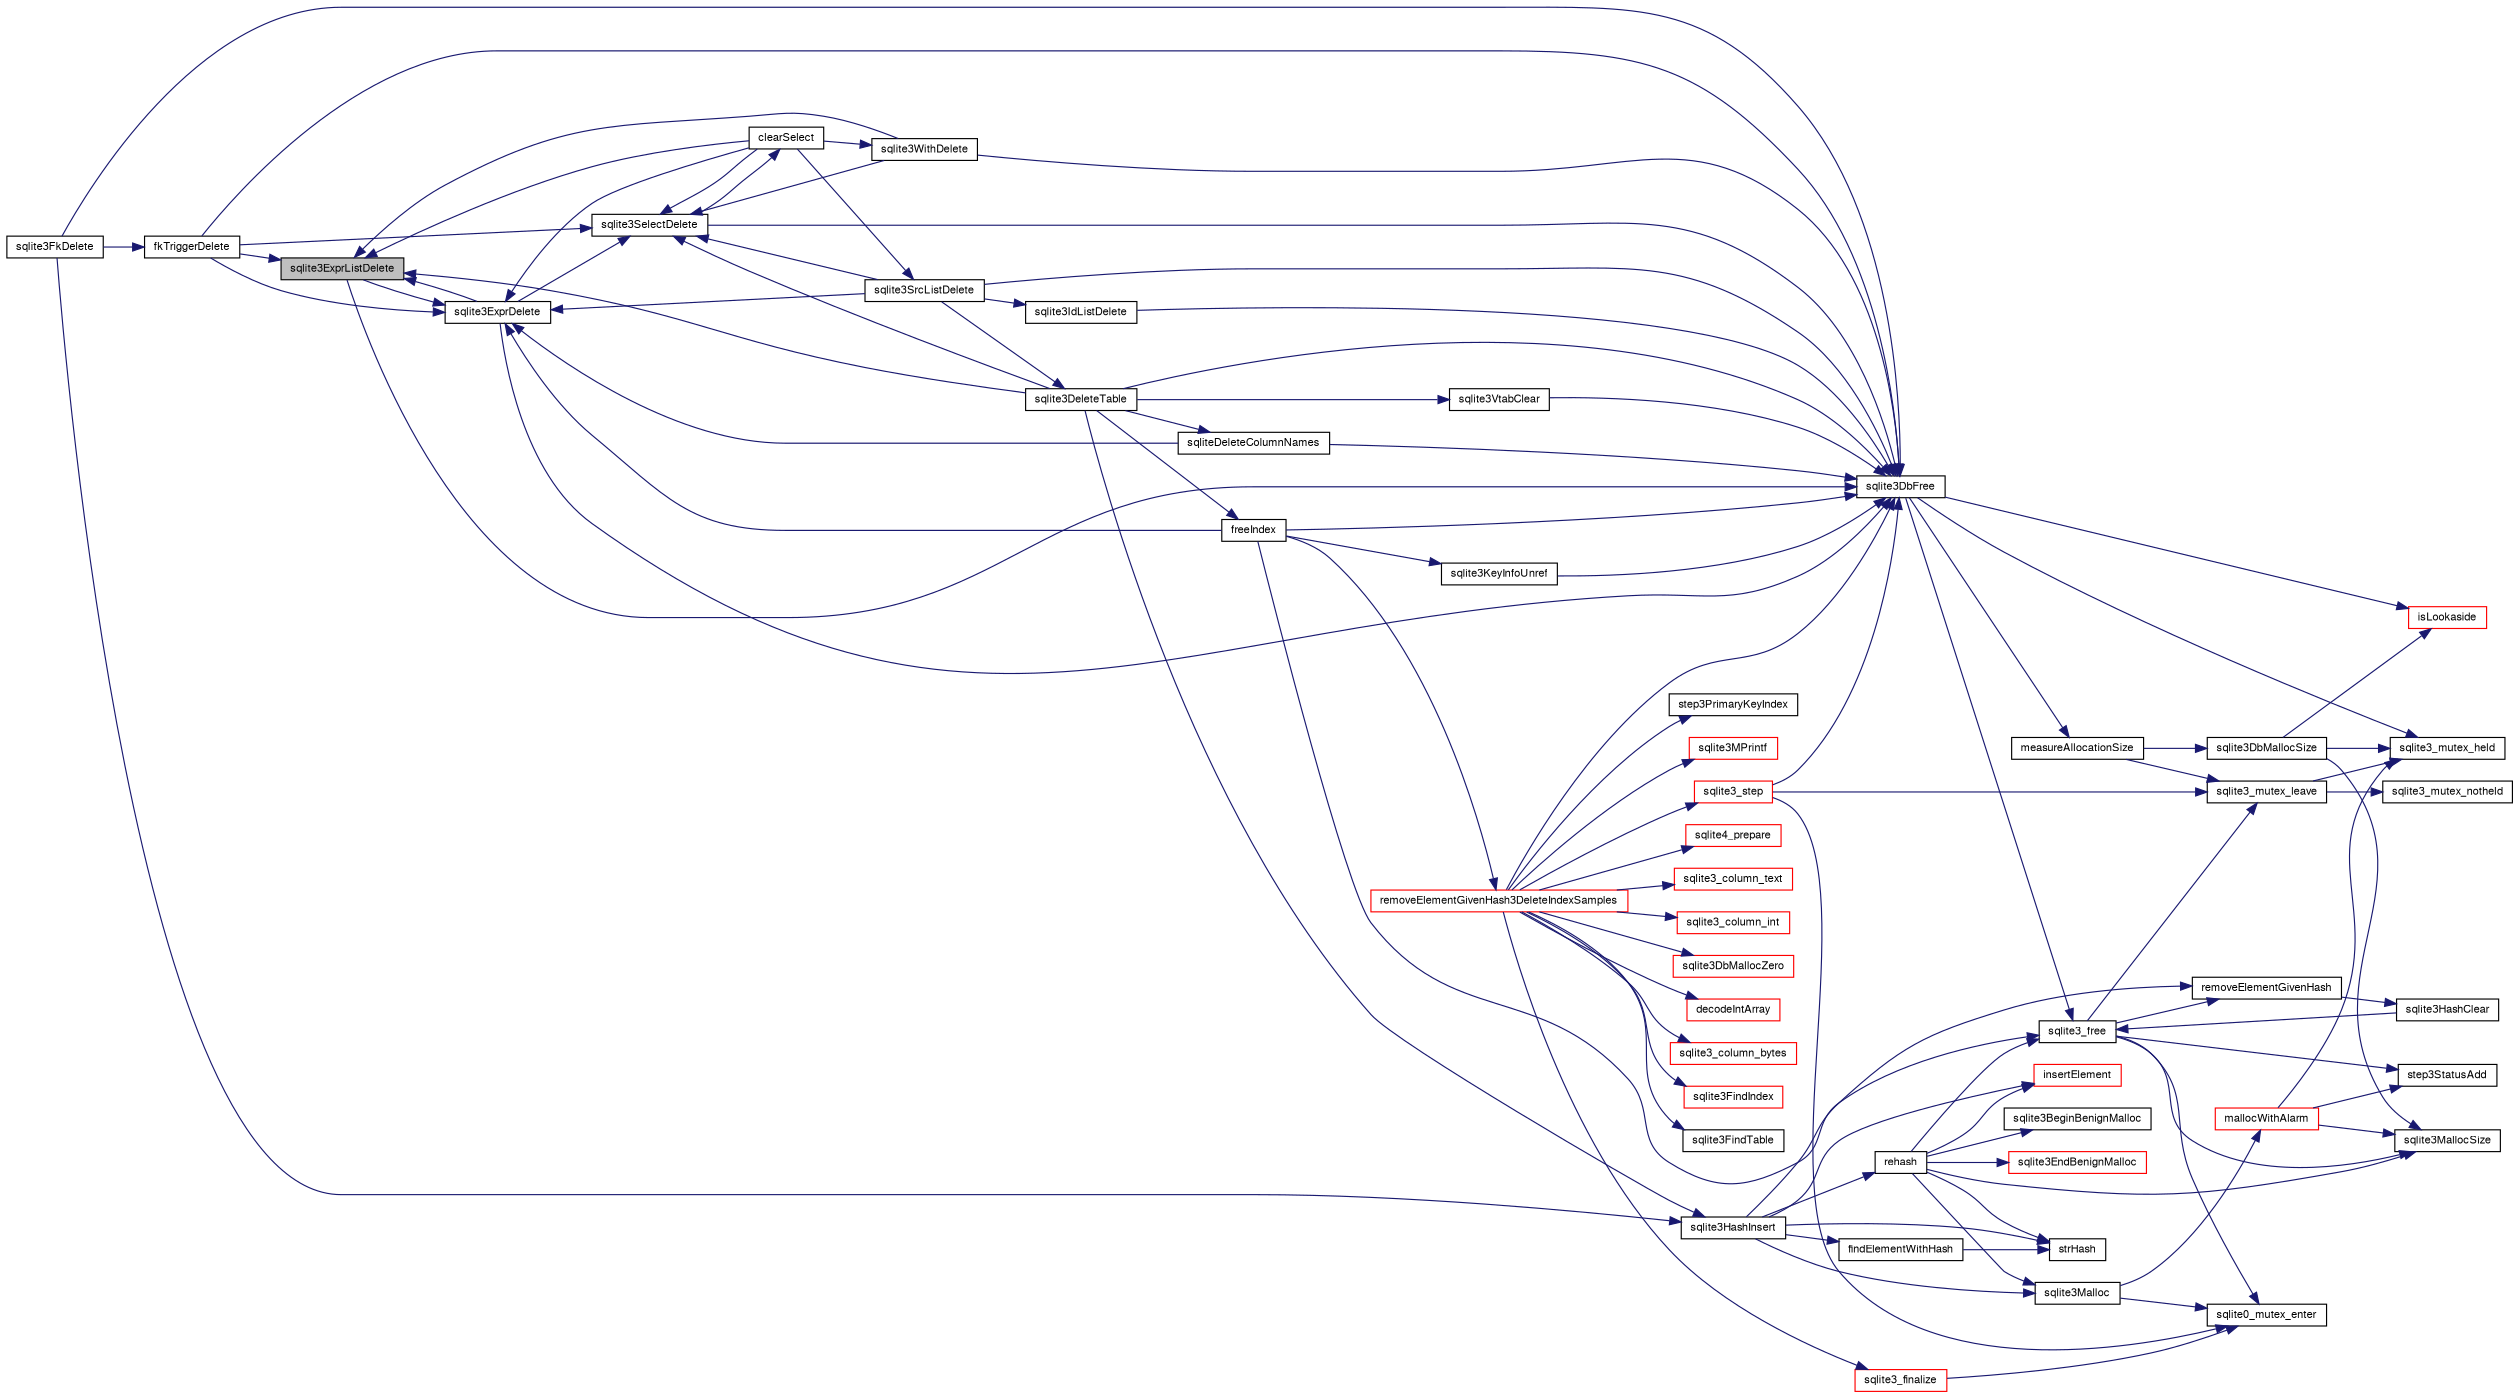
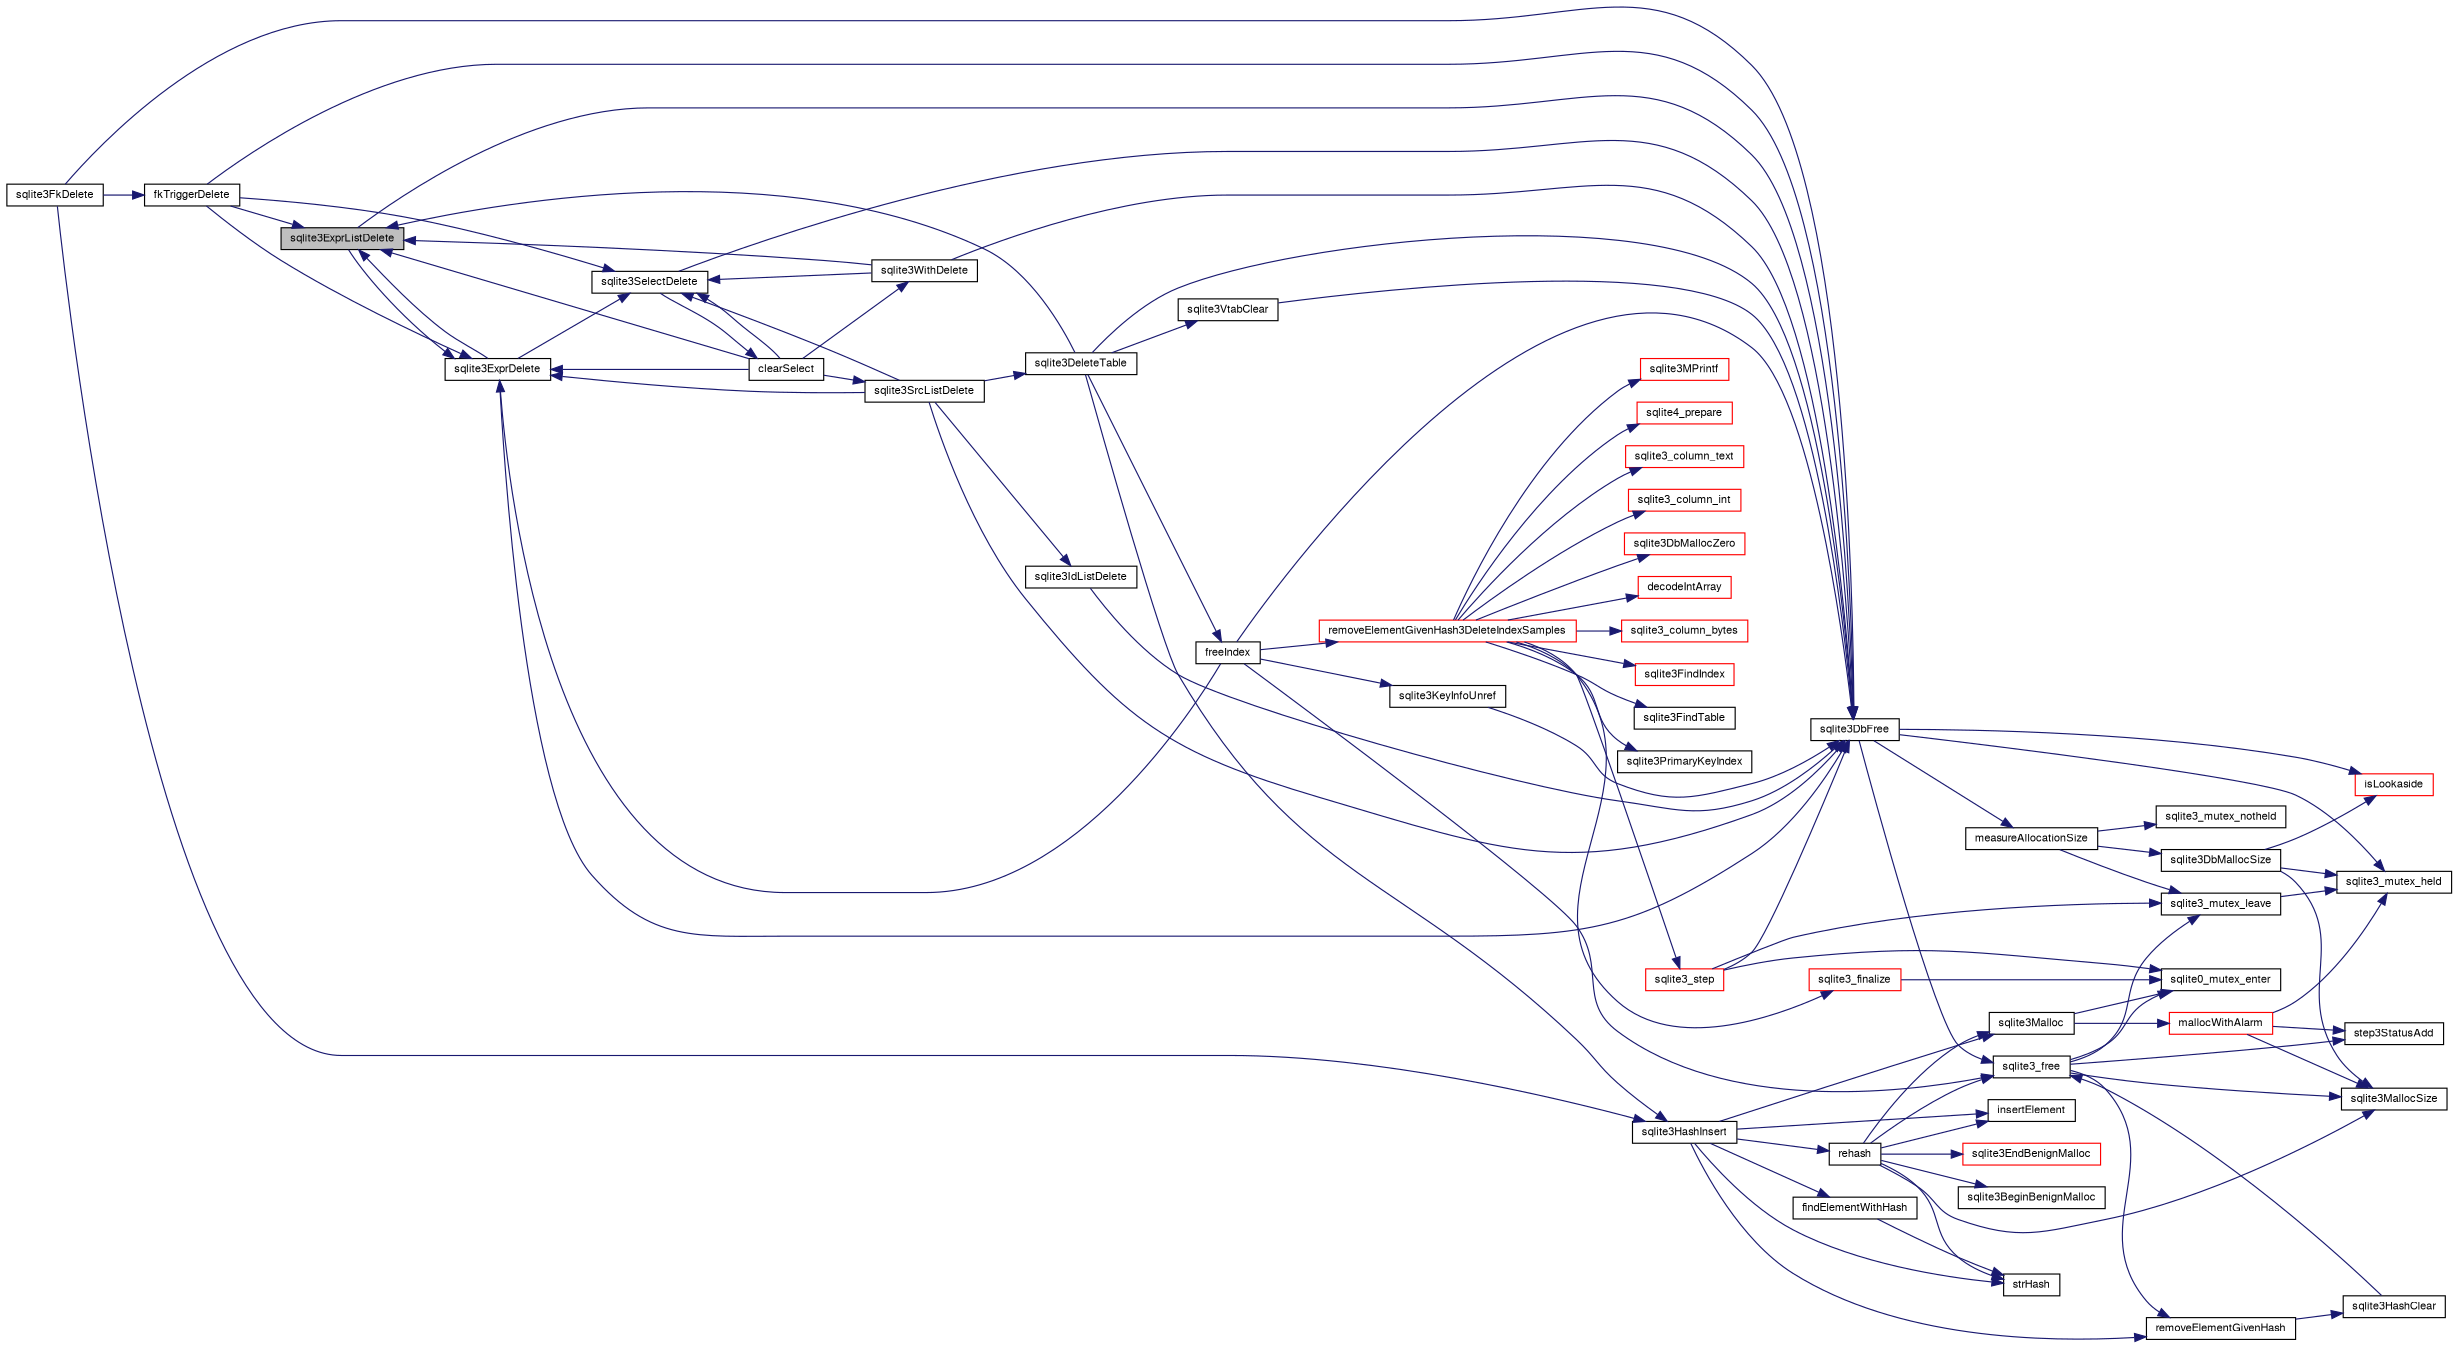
edge "sqlite3DeleteTable" -> "sqlite3SelectDelete": removed
node "sqliteDeleteColumnNames": removed
edge "removeElementGivenHash3DeleteIndexSamples" -> "sqlite3DbFree": removed
node "step3PrimaryKeyIndex": label "step3PrimaryKeyIndex" -> "sqlite3PrimaryKeyIndex"
edge "sqlite3_mutex_leave" -> "sqlite3_mutex_notheld": now "measureAllocationSize" -> "sqlite3_mutex_notheld"
node "insertElement": color red -> black
